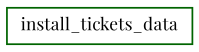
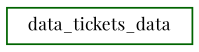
node "install_tickets_data": label "install_tickets_data" -> "data_tickets_data"
